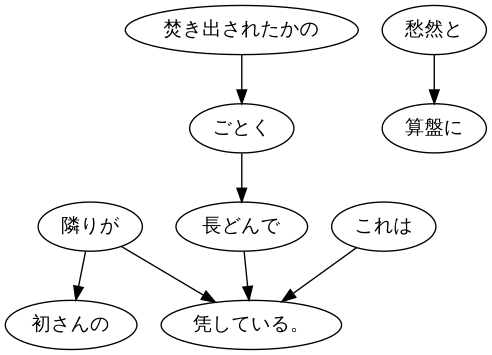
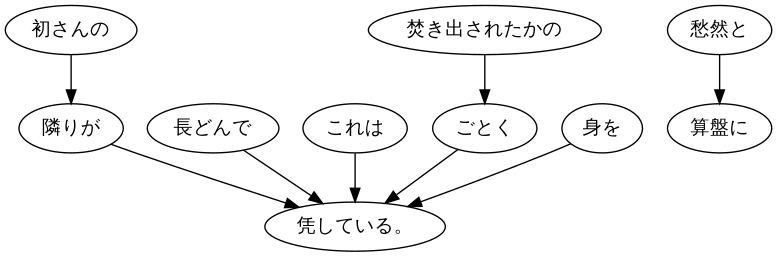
node "身を": added
edge "ごとく" -> "長どんで": now "ごとく" -> "凭している。"
edge "隣りが" -> "初さんの": reversed
